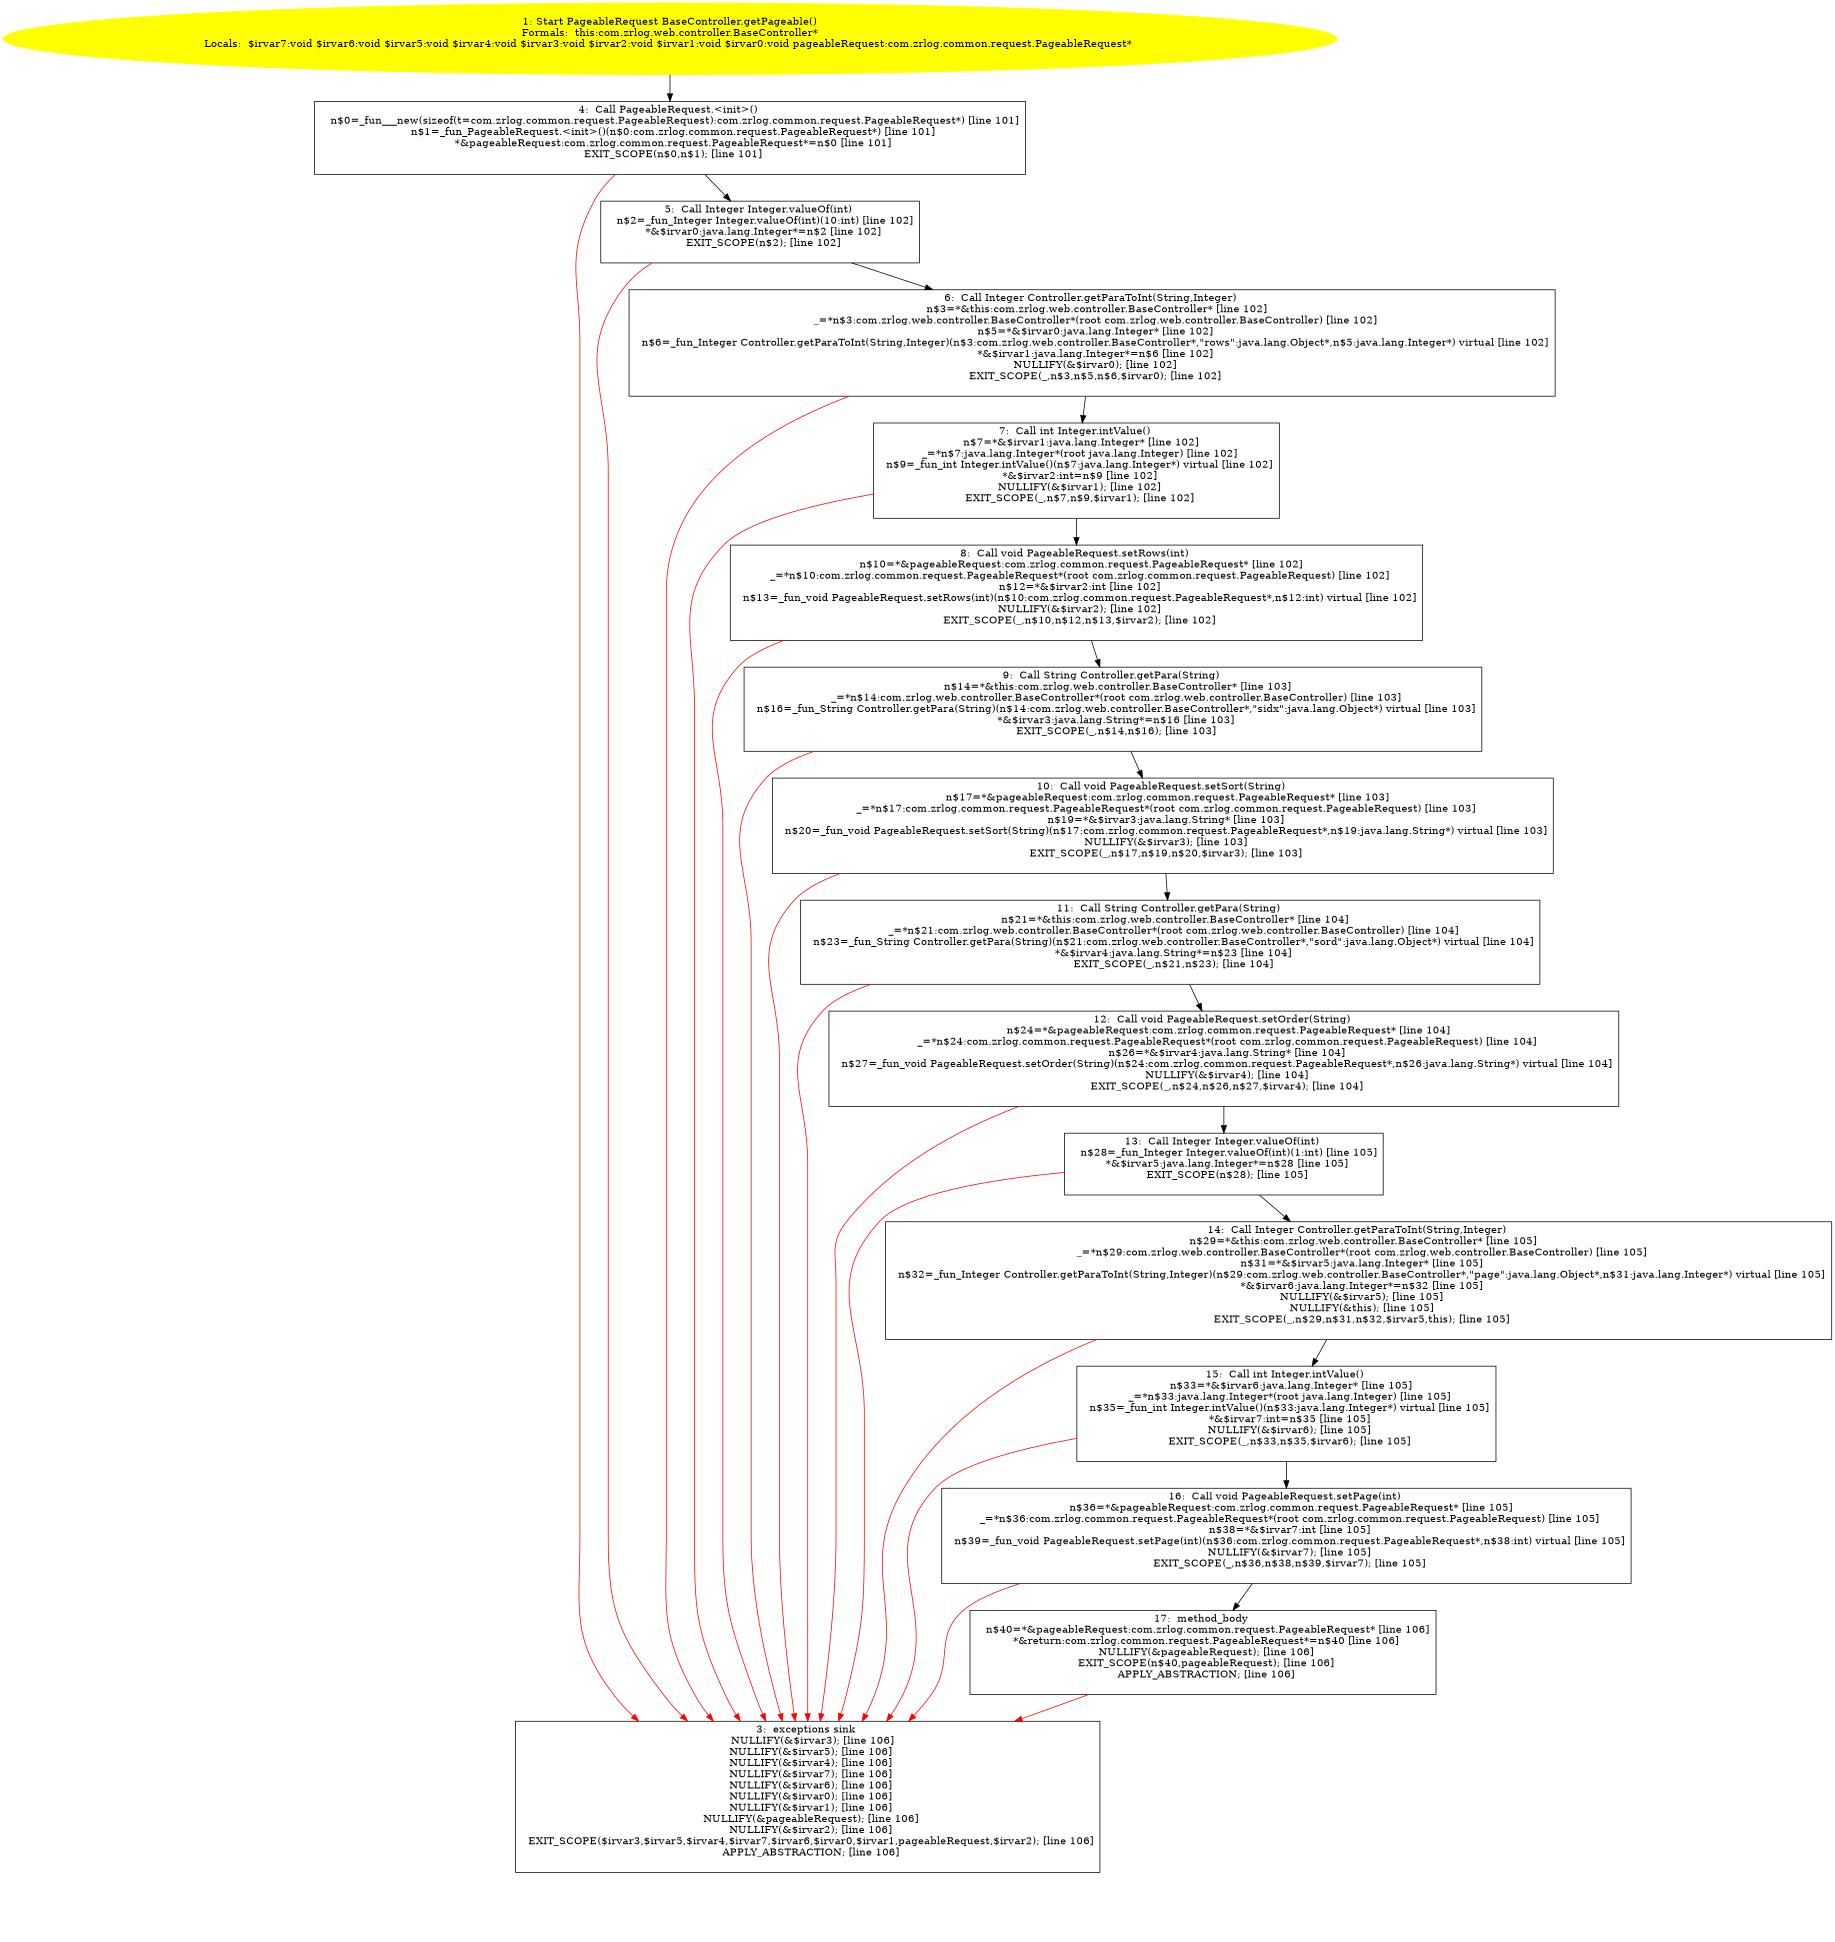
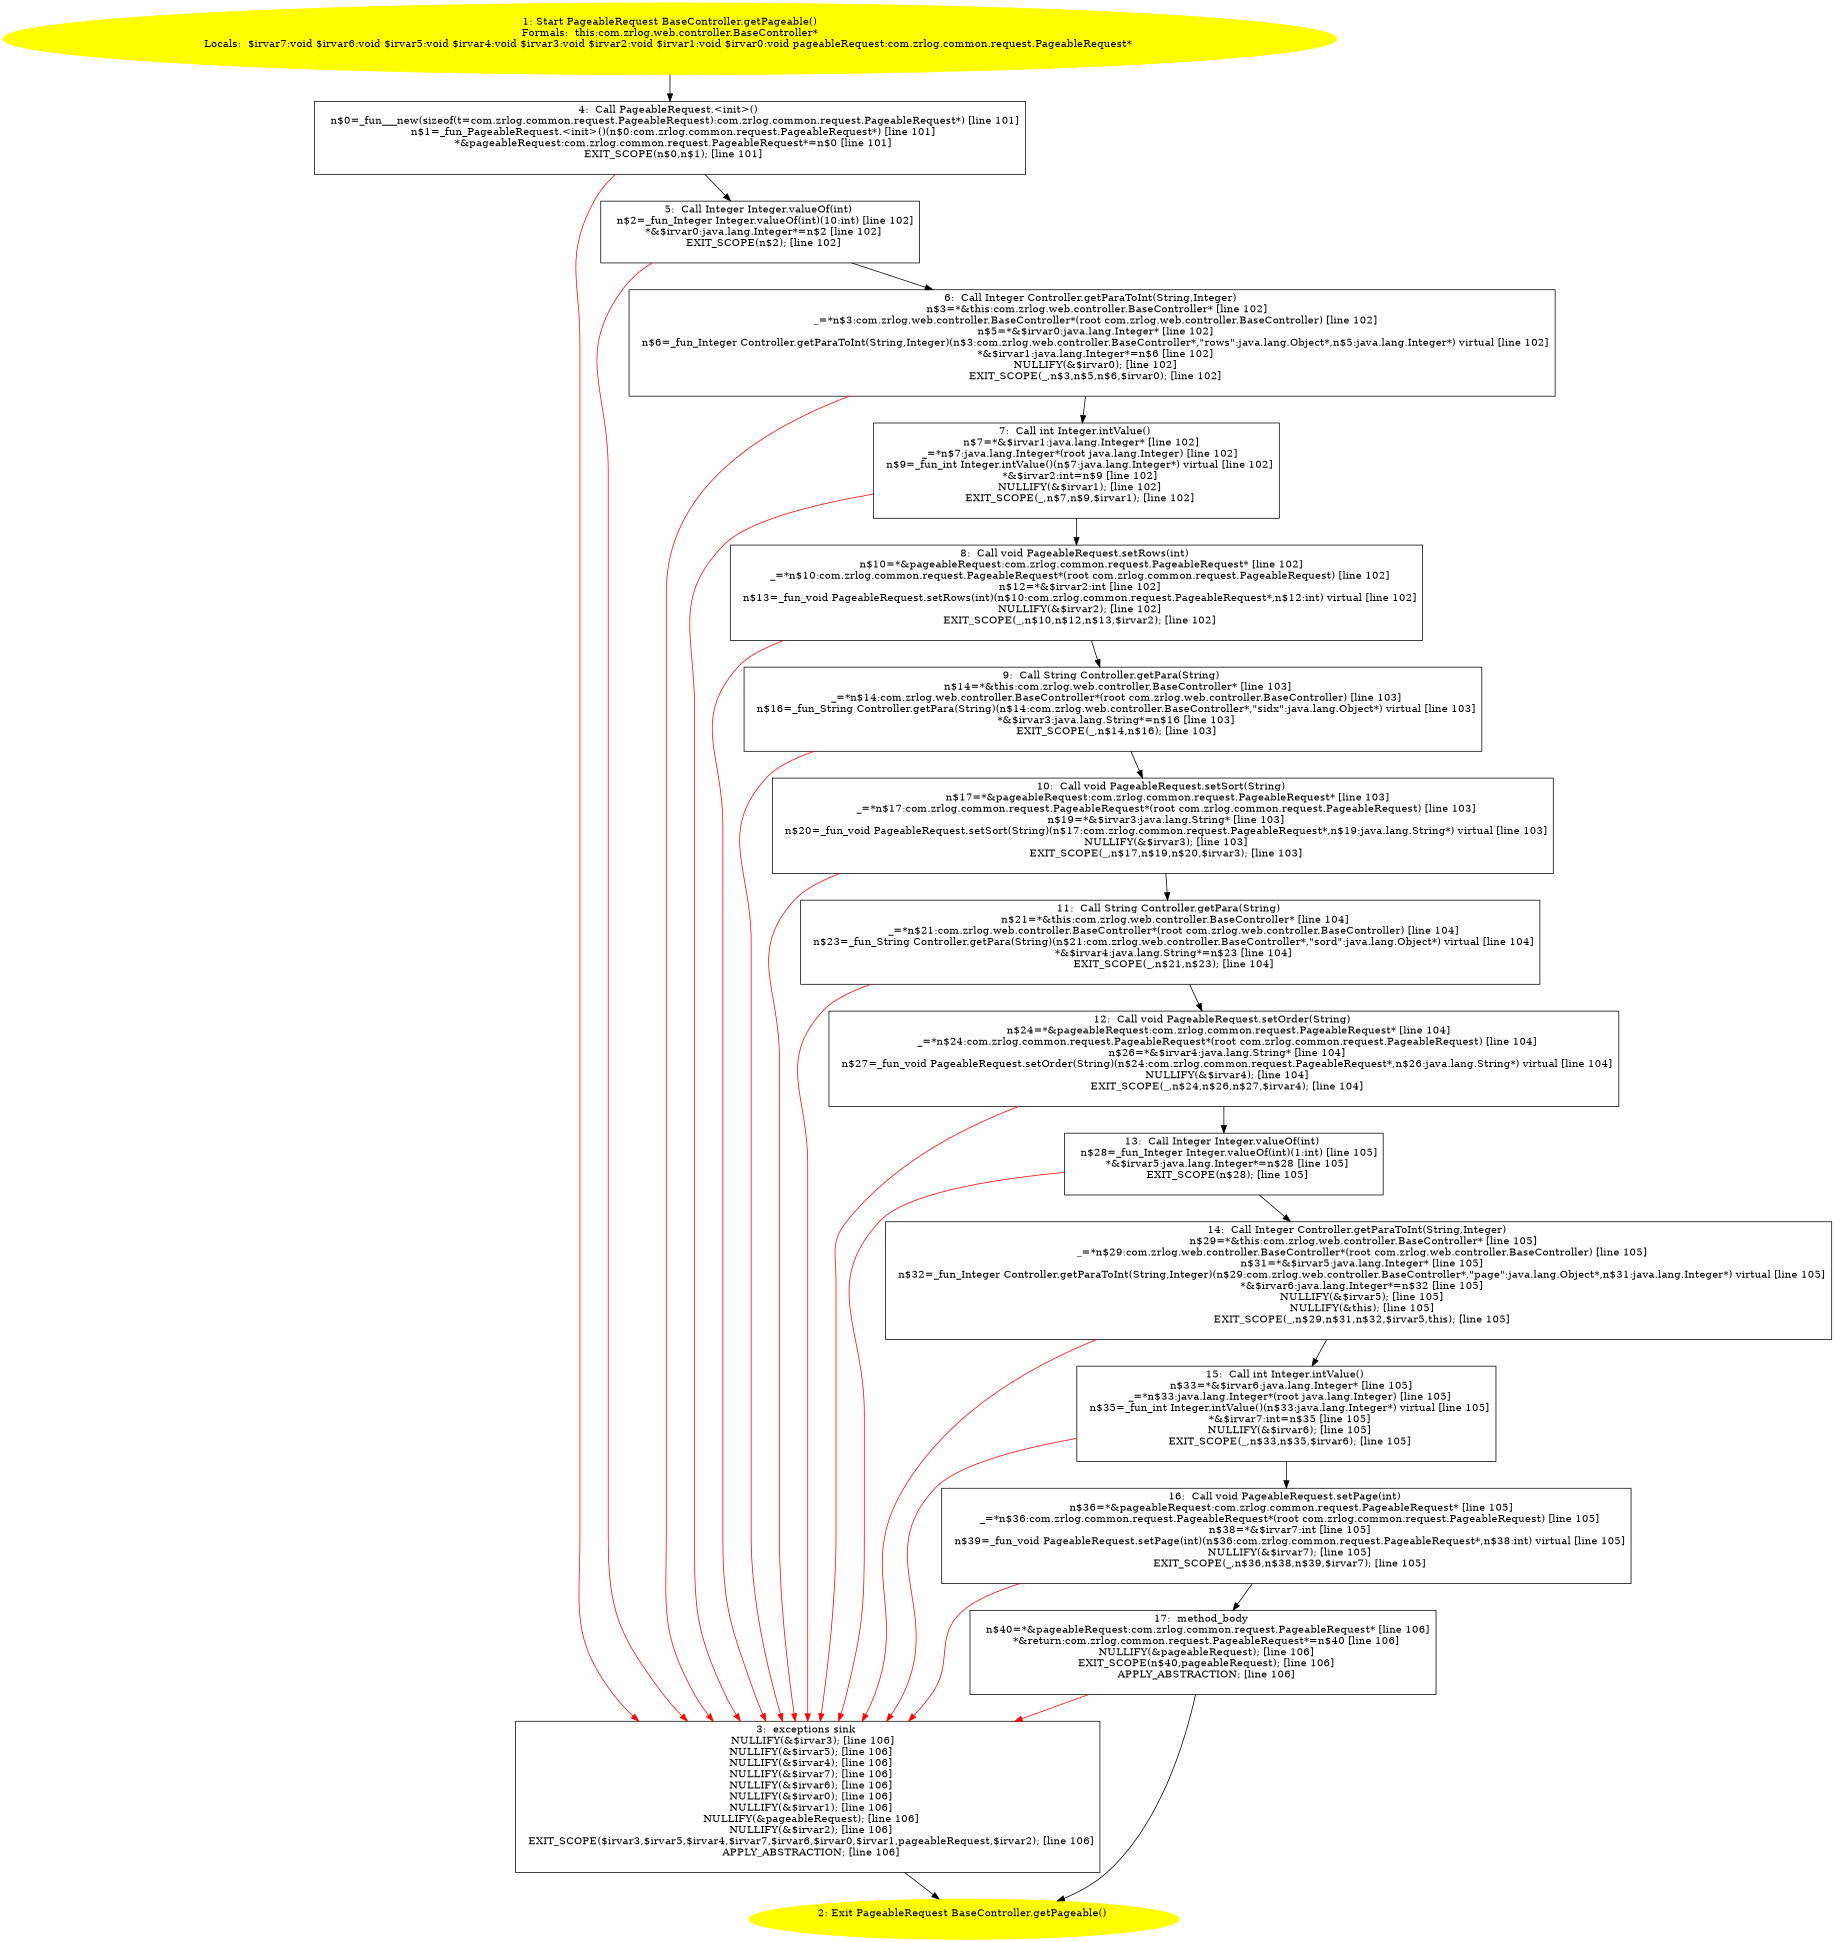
node "2: Exit PageableRequest BaseController.getPageable()": added
